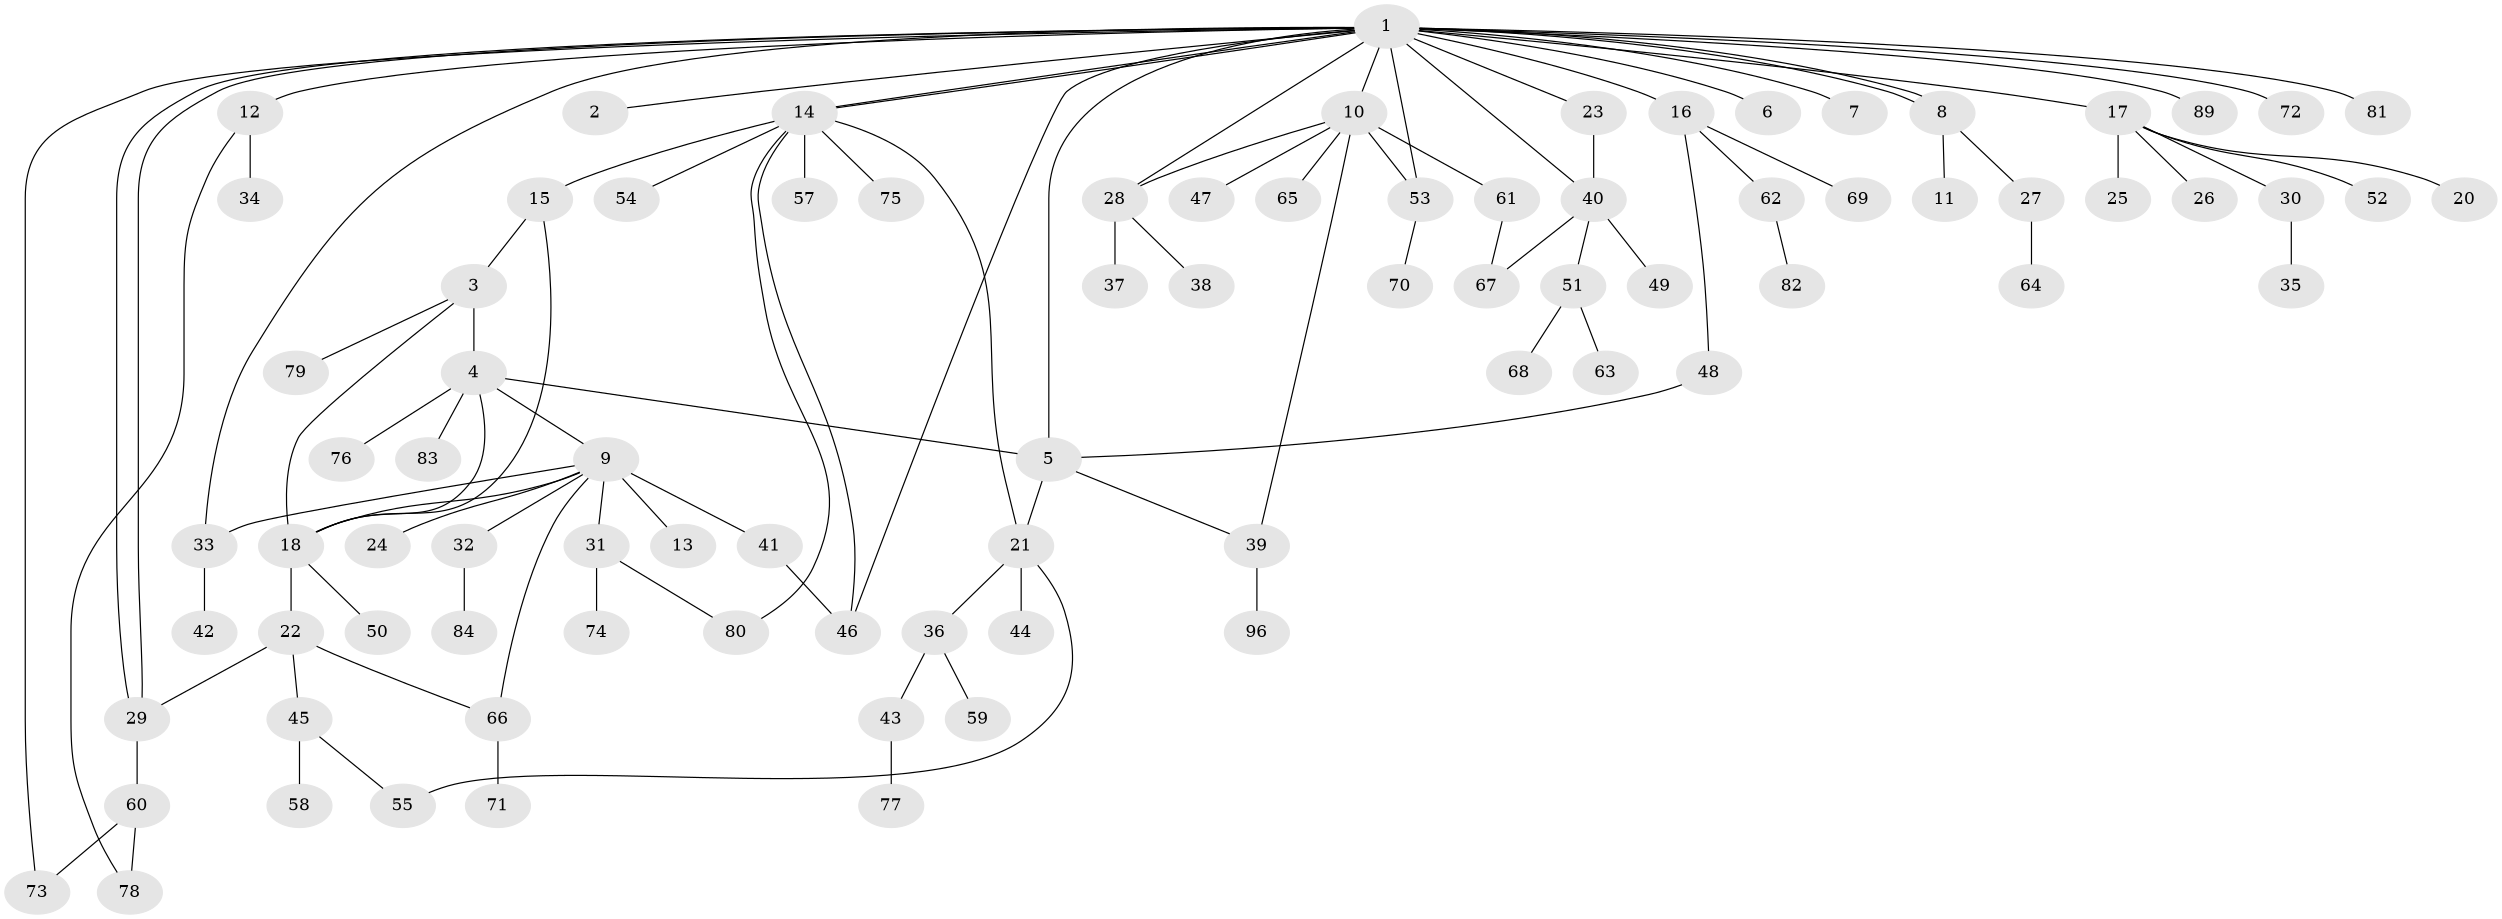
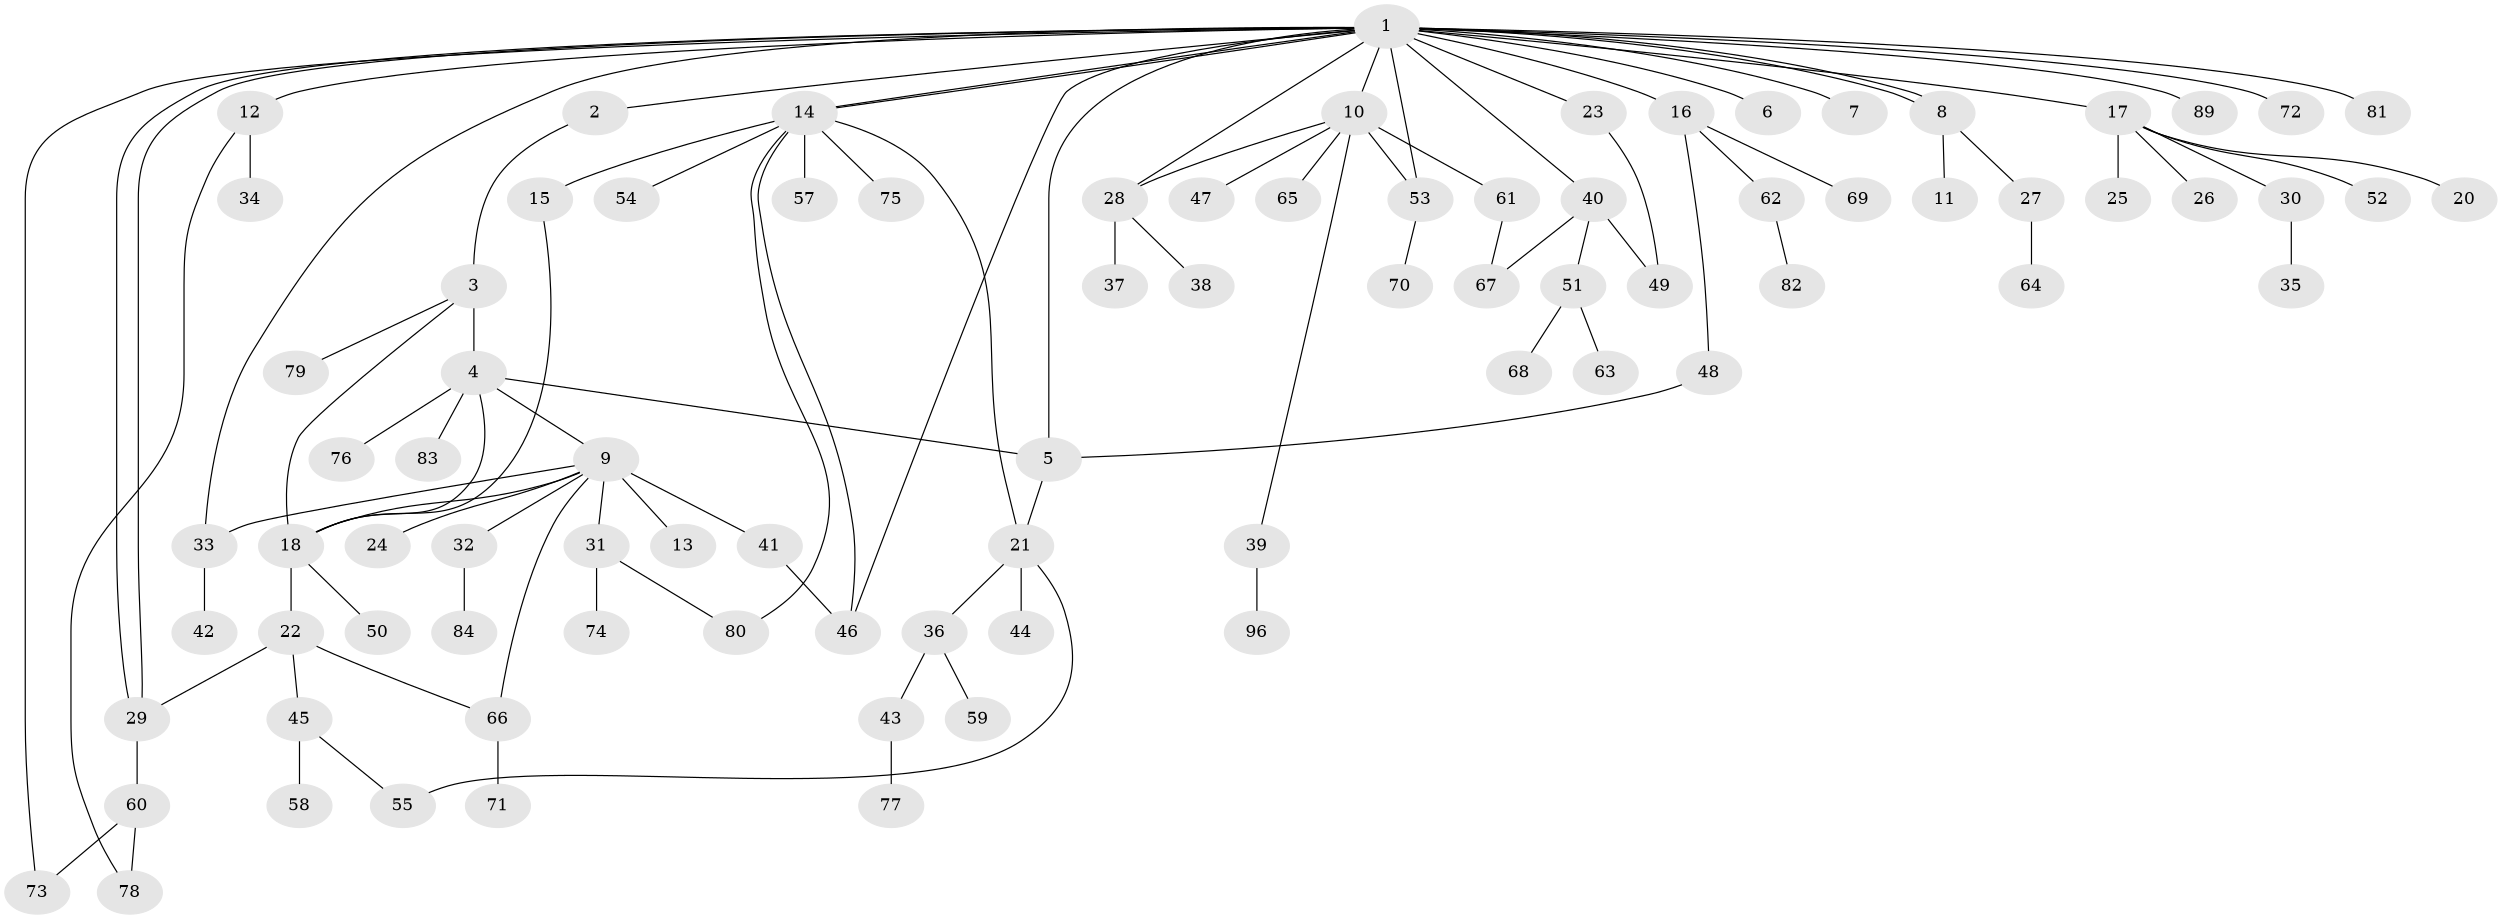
edge "23" -- "40": now "23" -- "49"
edge "15" -- "3": now "2" -- "3"
edge "5" -- "39": removed
